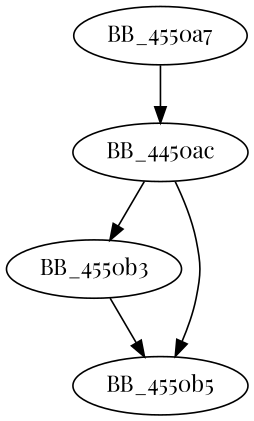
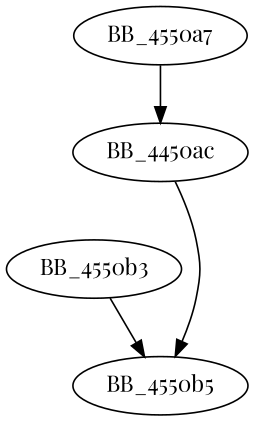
edge "BB_4450ac" -> "BB_4550b3": removed
